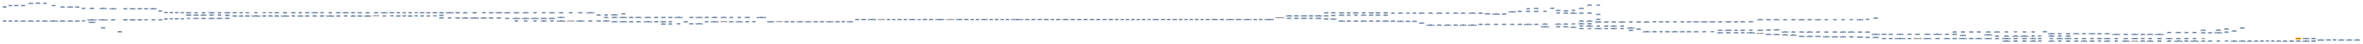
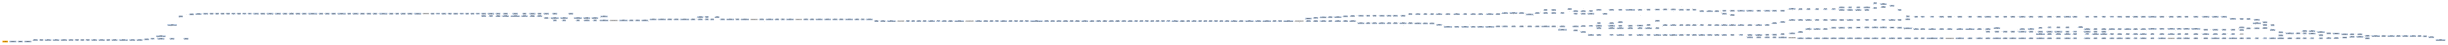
node "0x00402ab5 testb $0x4<UINT8>, 0x4084c1(%ebx)": added
node "0x00402c46 addl $0xc<UINT8>, %esp": added
node "0x00403054 subl %eax, %esp": added
